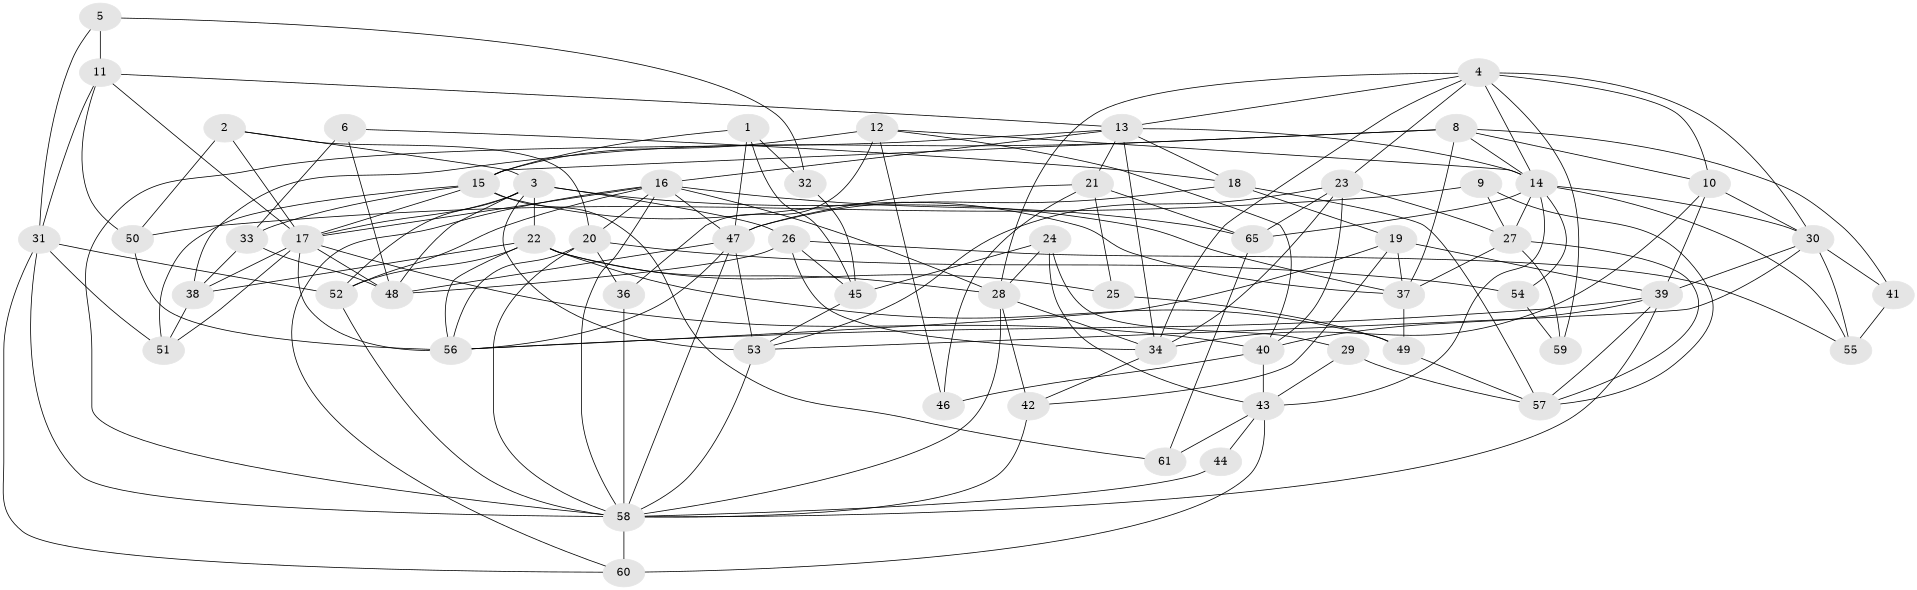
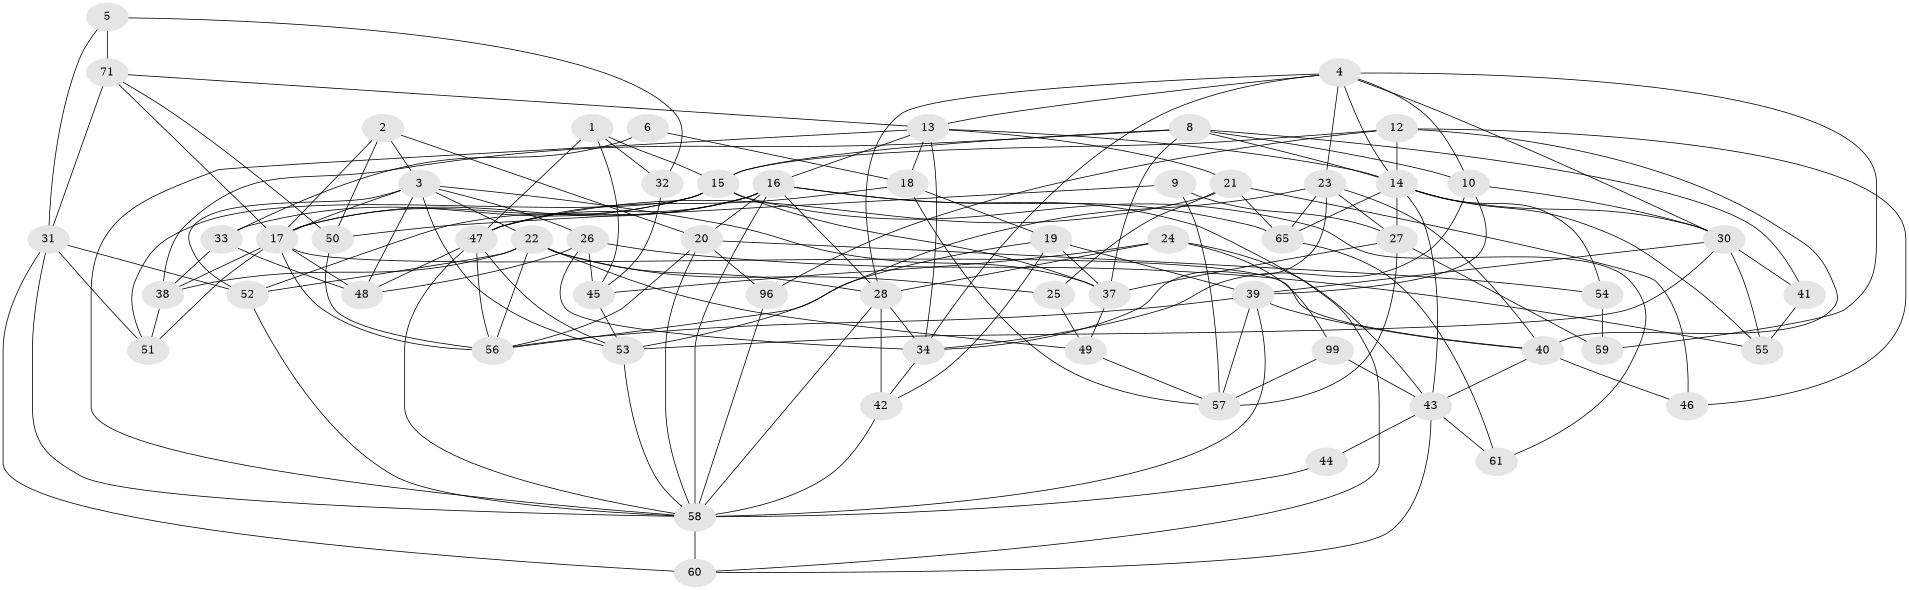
node "11": label "11" -> "71"
edge "6" -- "48": removed
node "36": label "36" -> "96"
node "29": label "29" -> "99"
